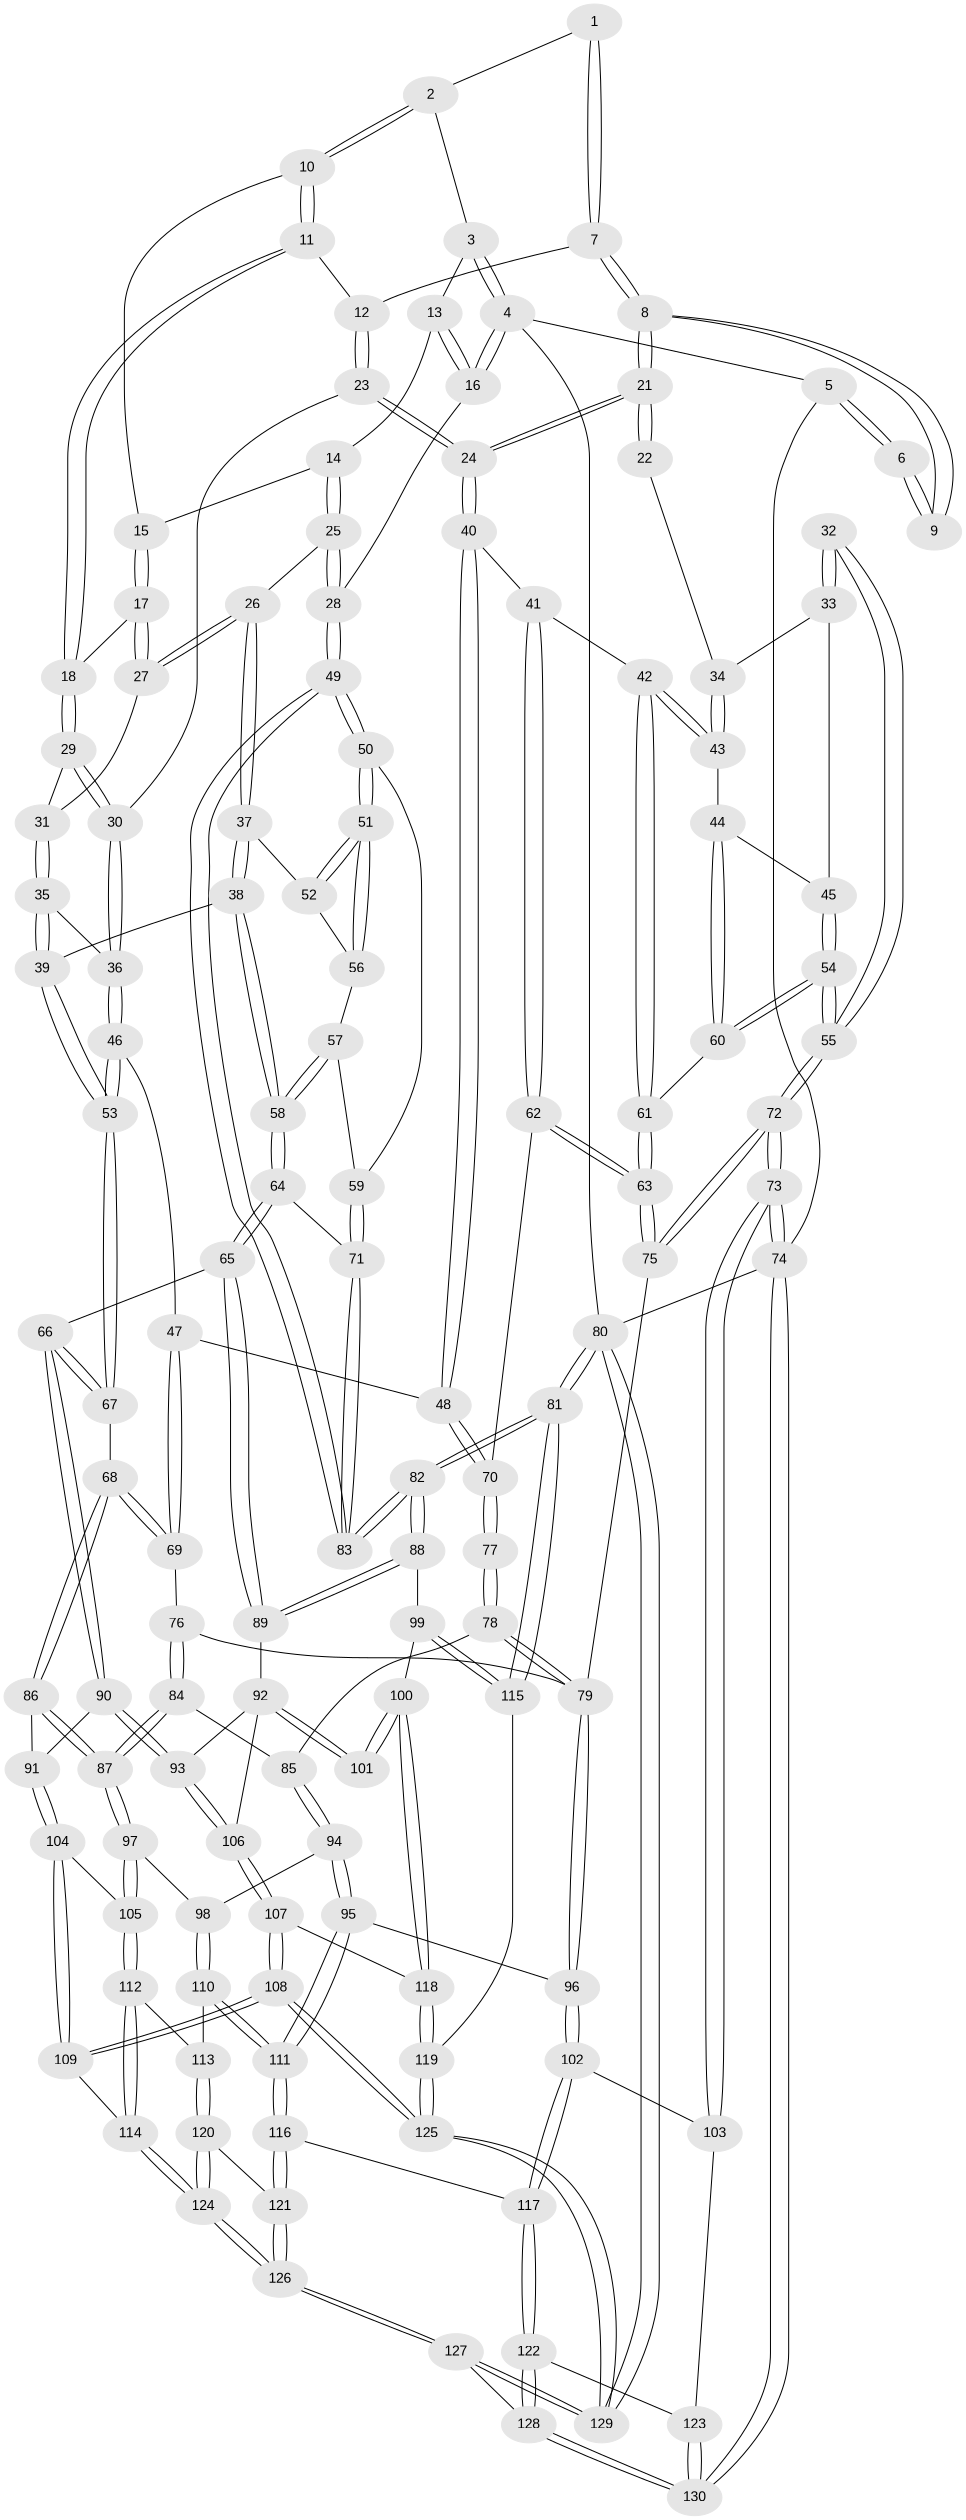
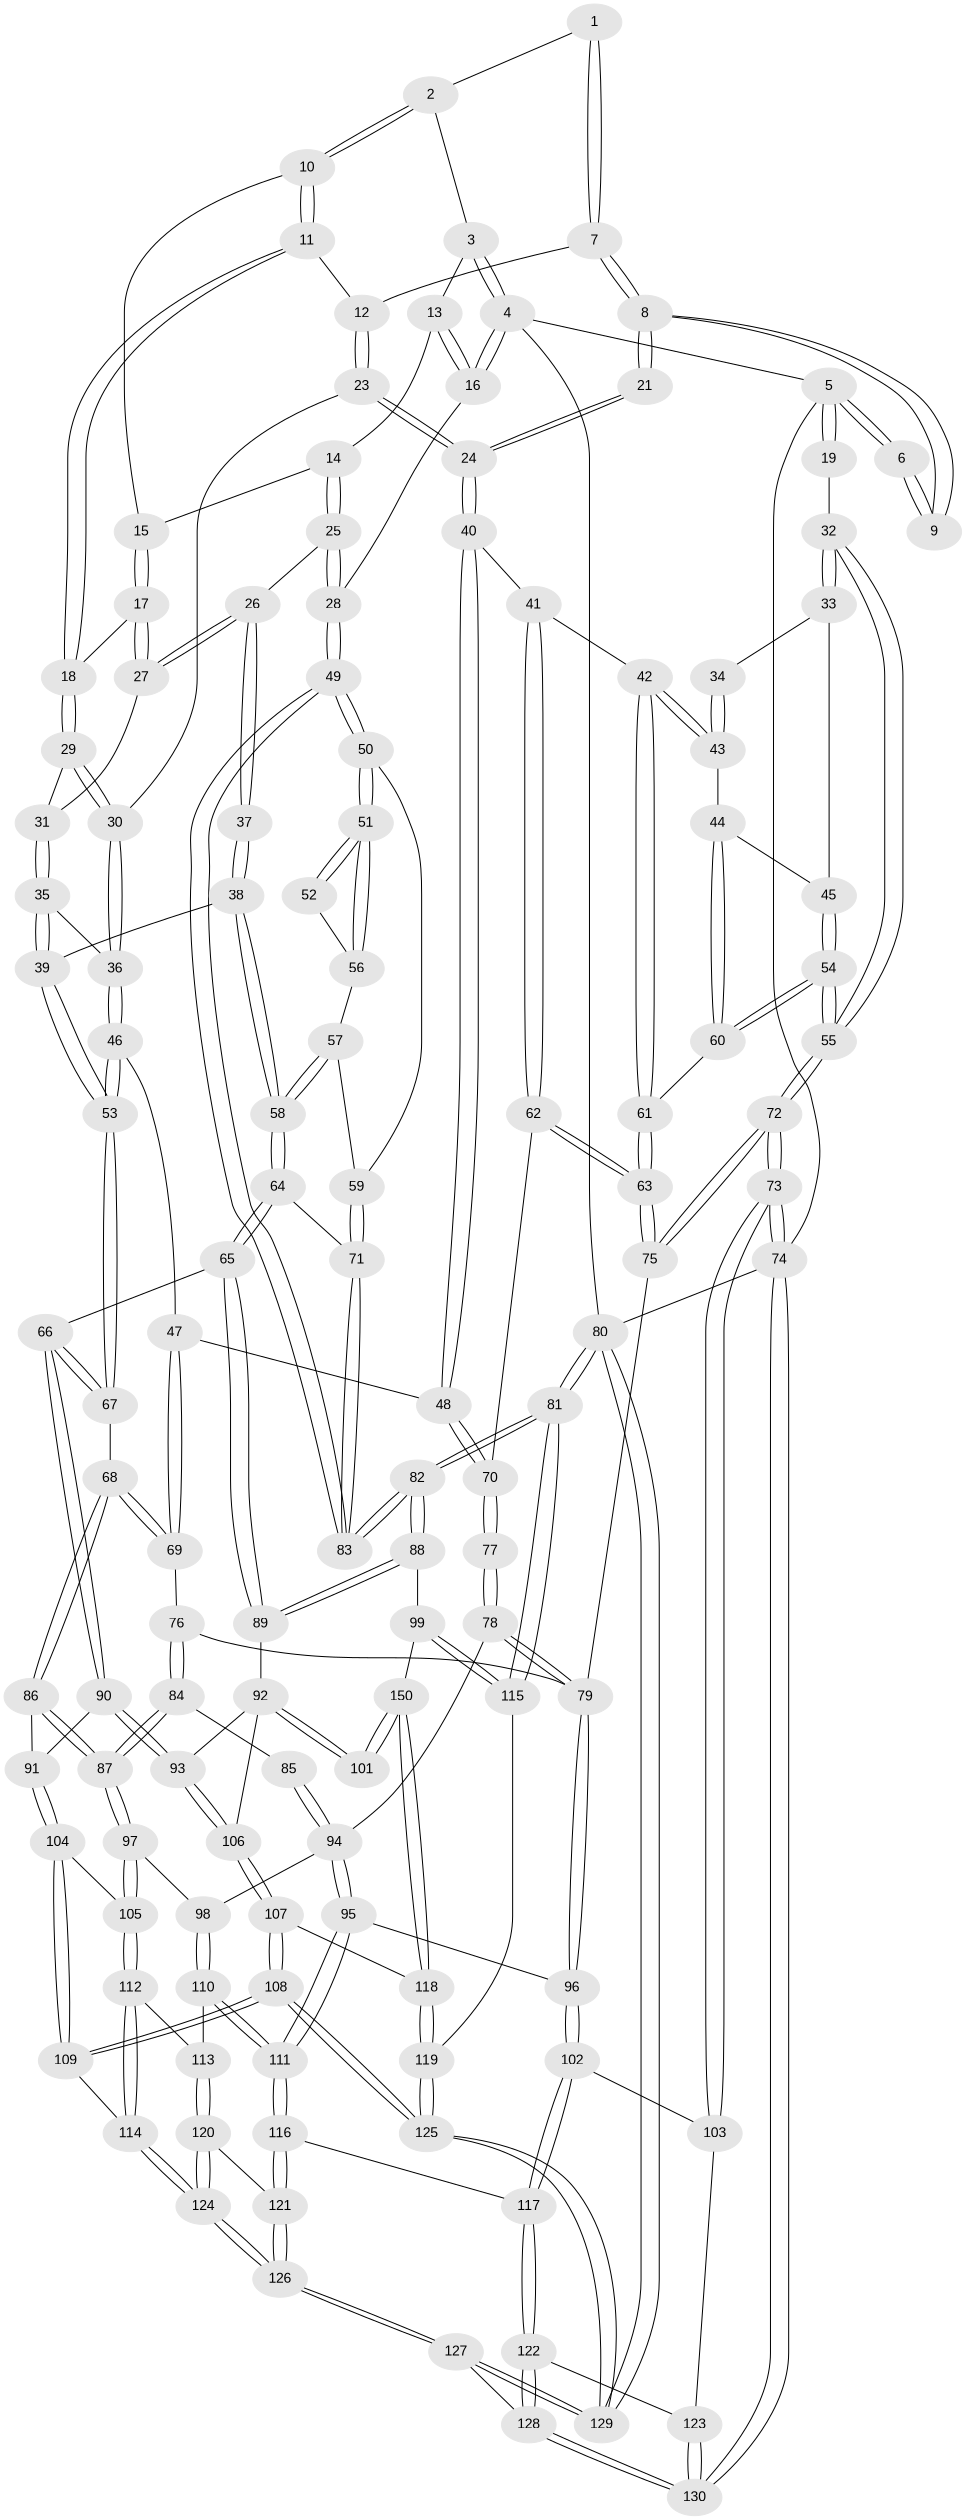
node "22": removed
node "19": added
edge "37" -- "52": removed
edge "78" -- "85": now "78" -- "94"
node "100": label "100" -> "150"
